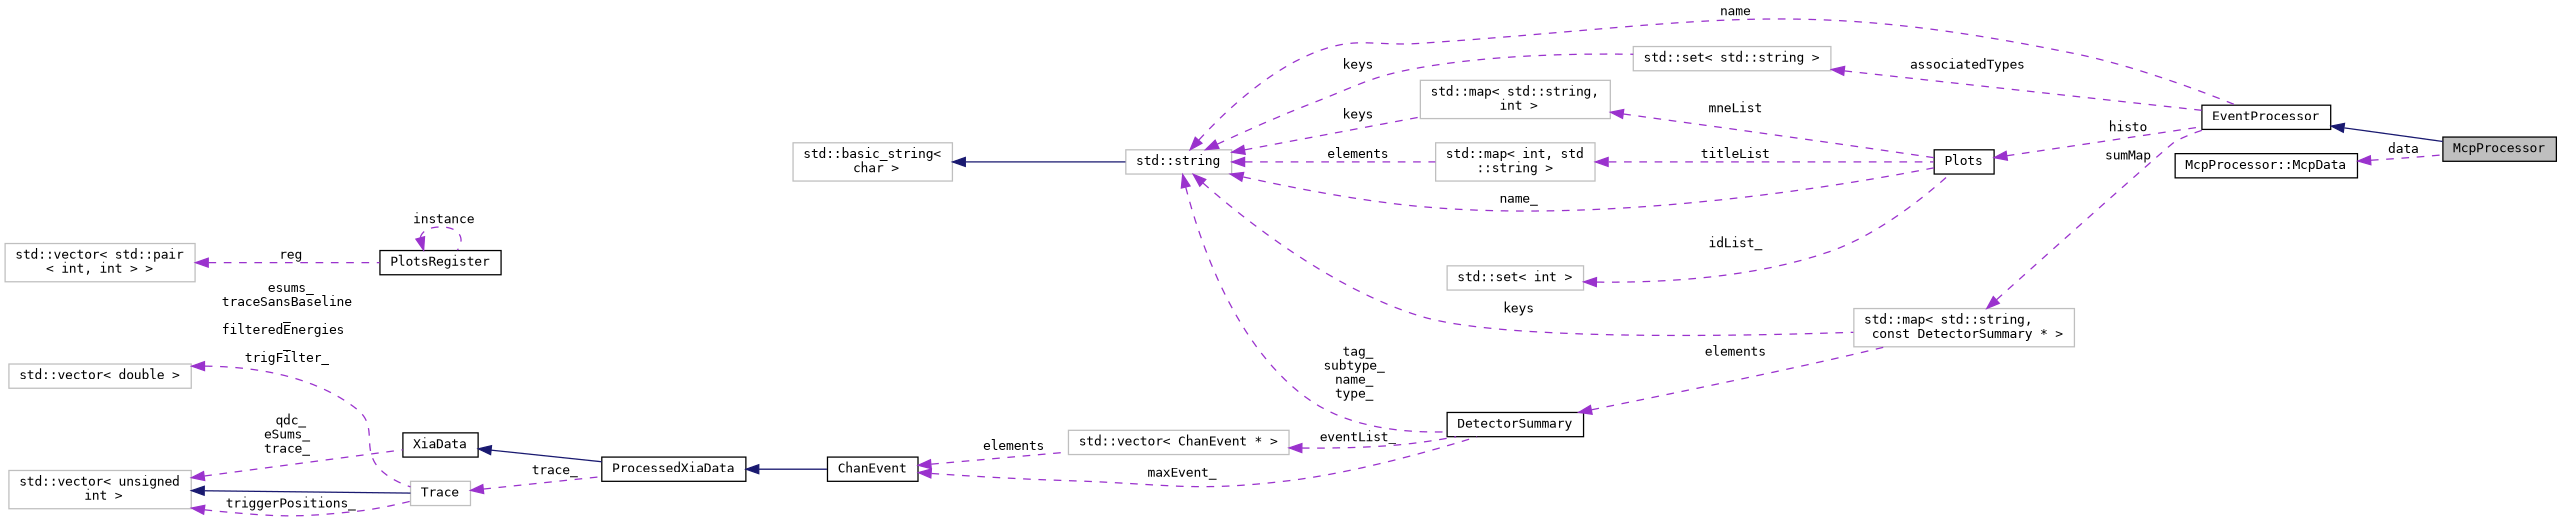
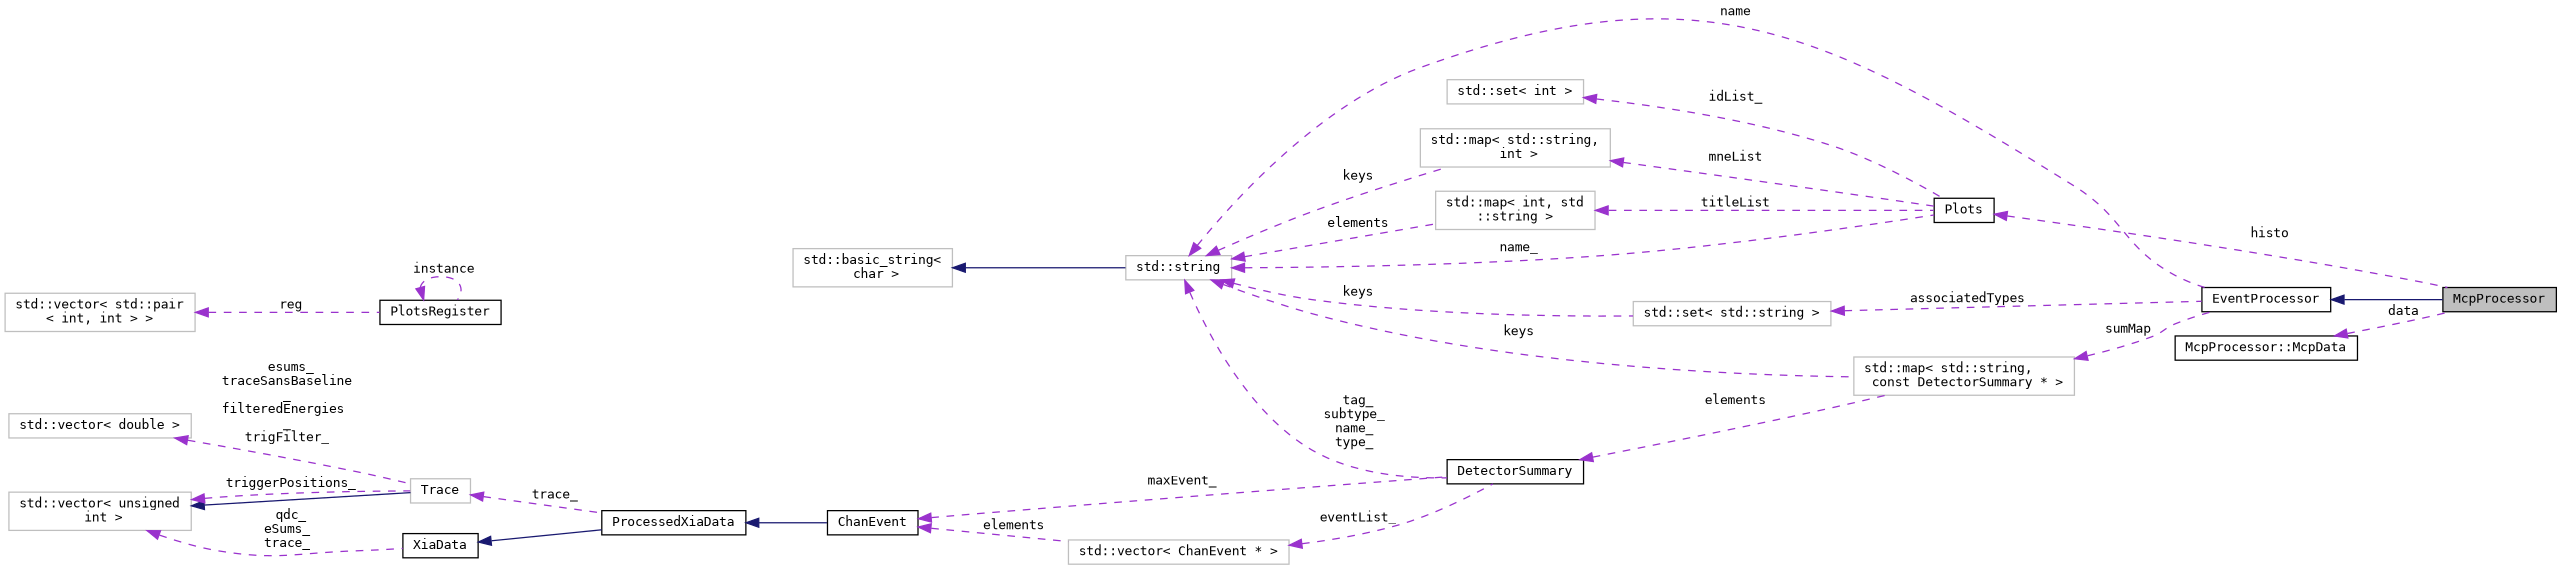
edge "EventProcessor" -> "Plots": now "McpProcessor" -> "Plots"
